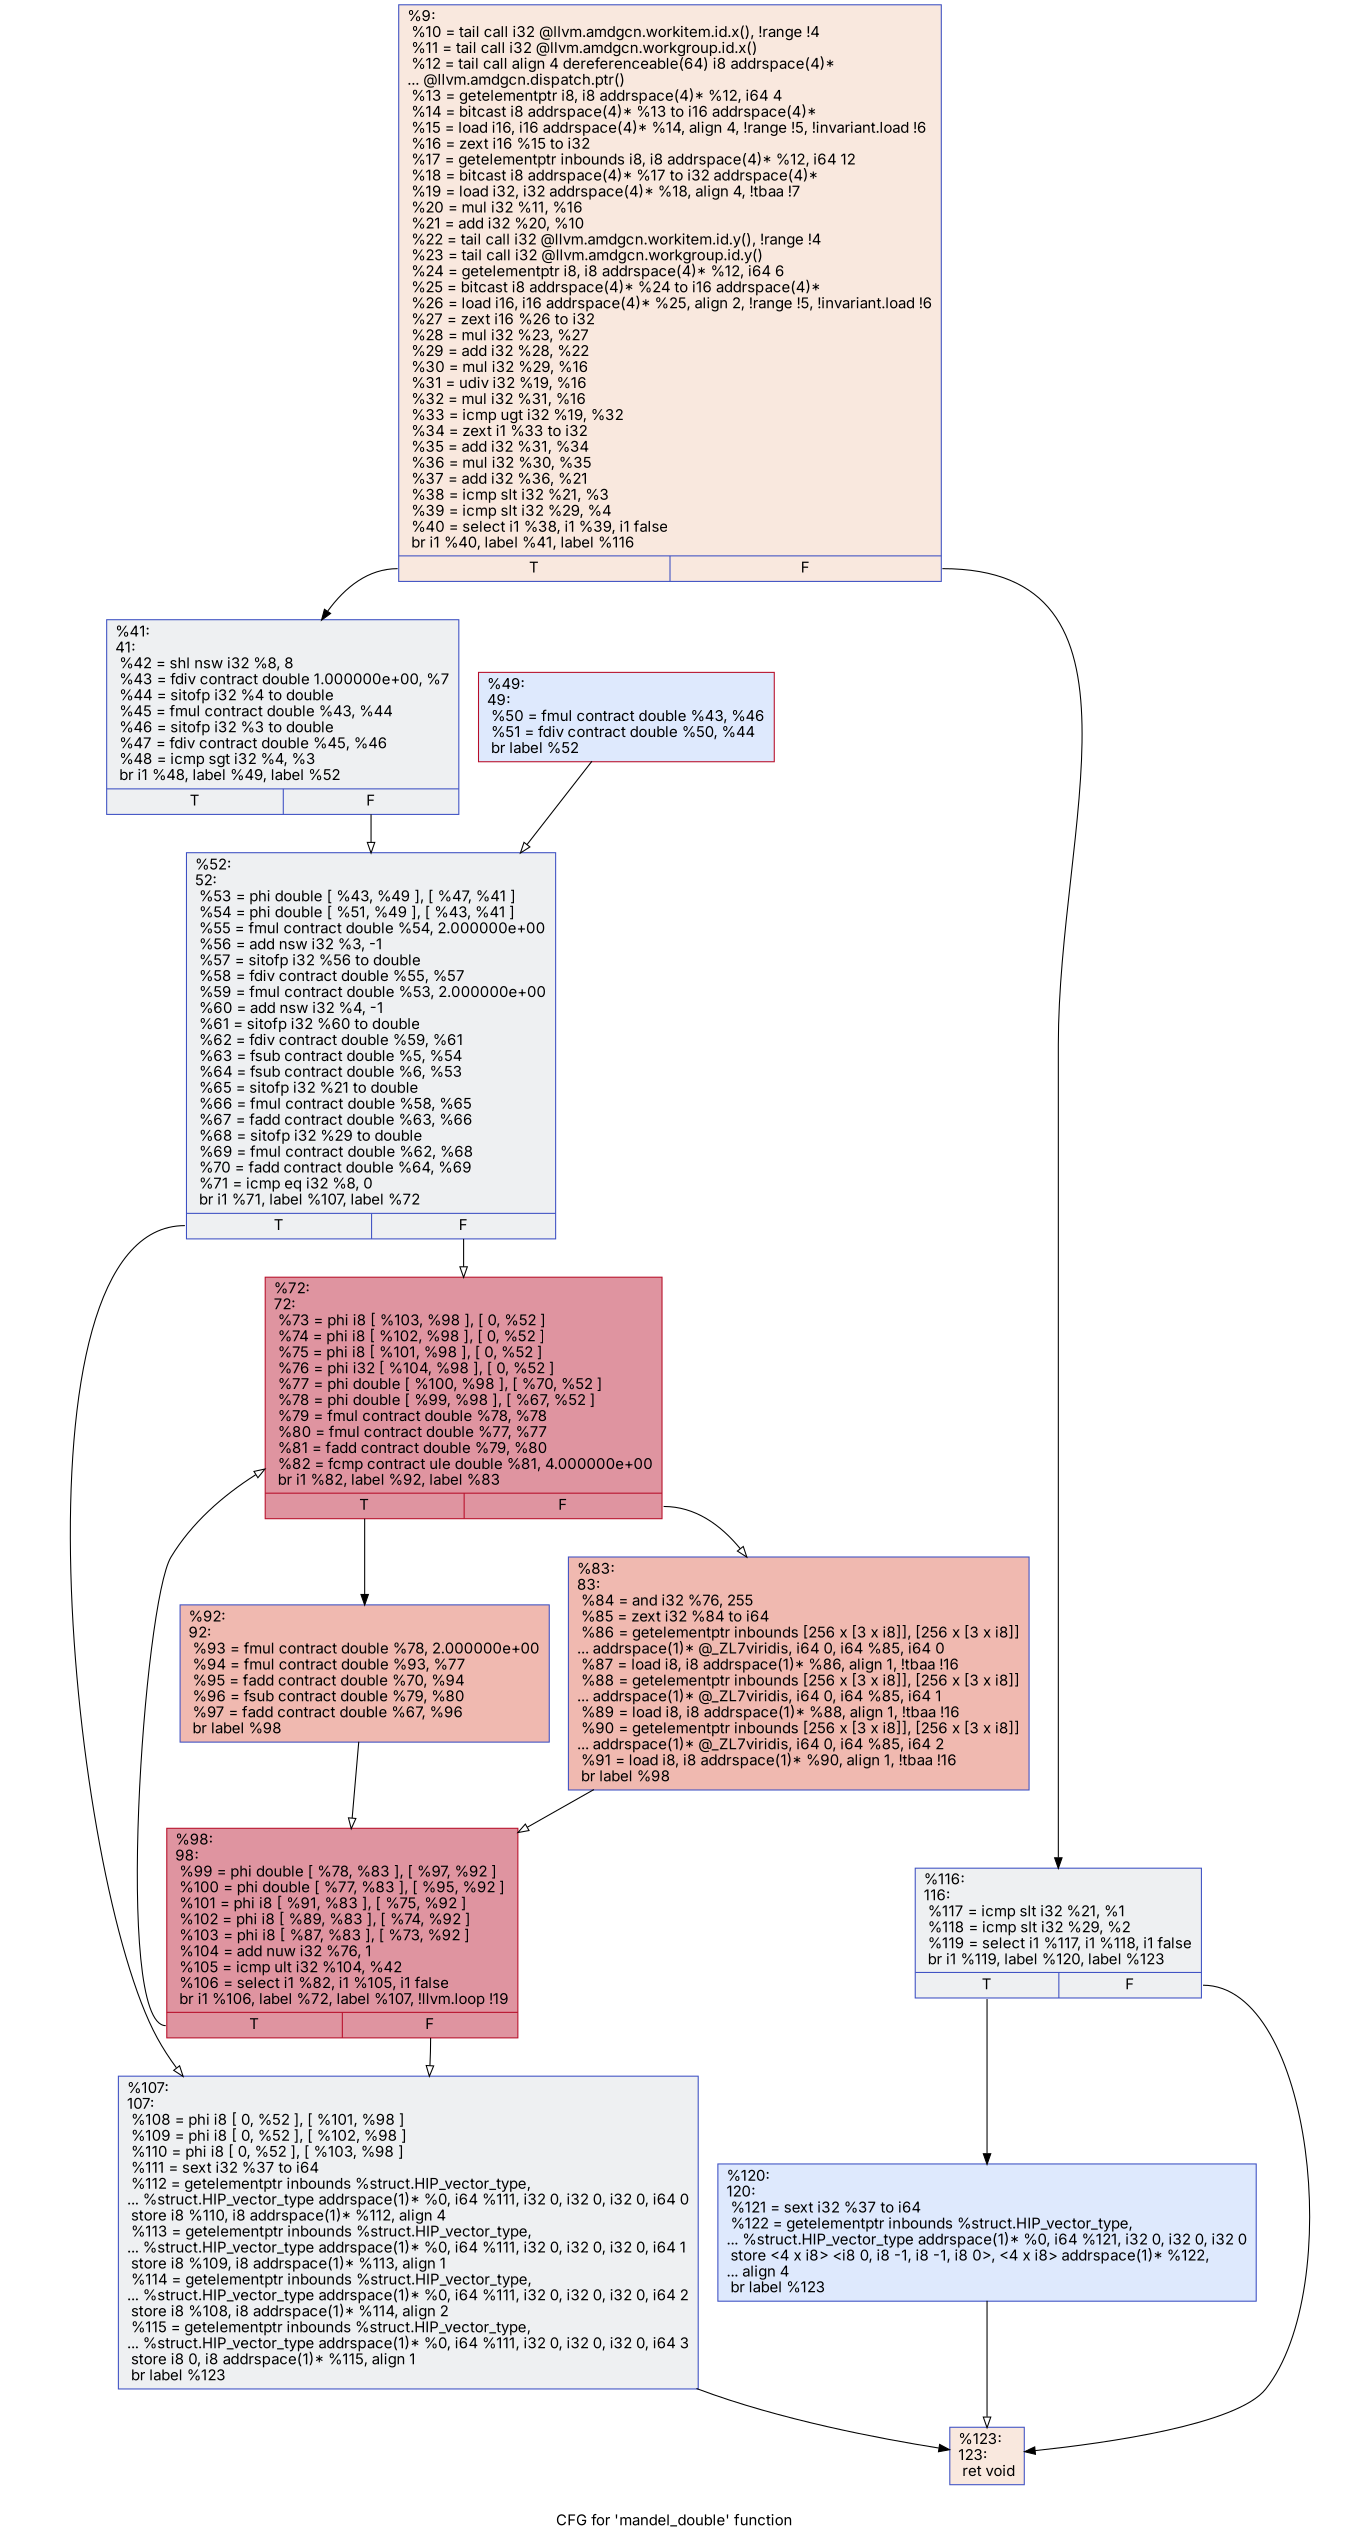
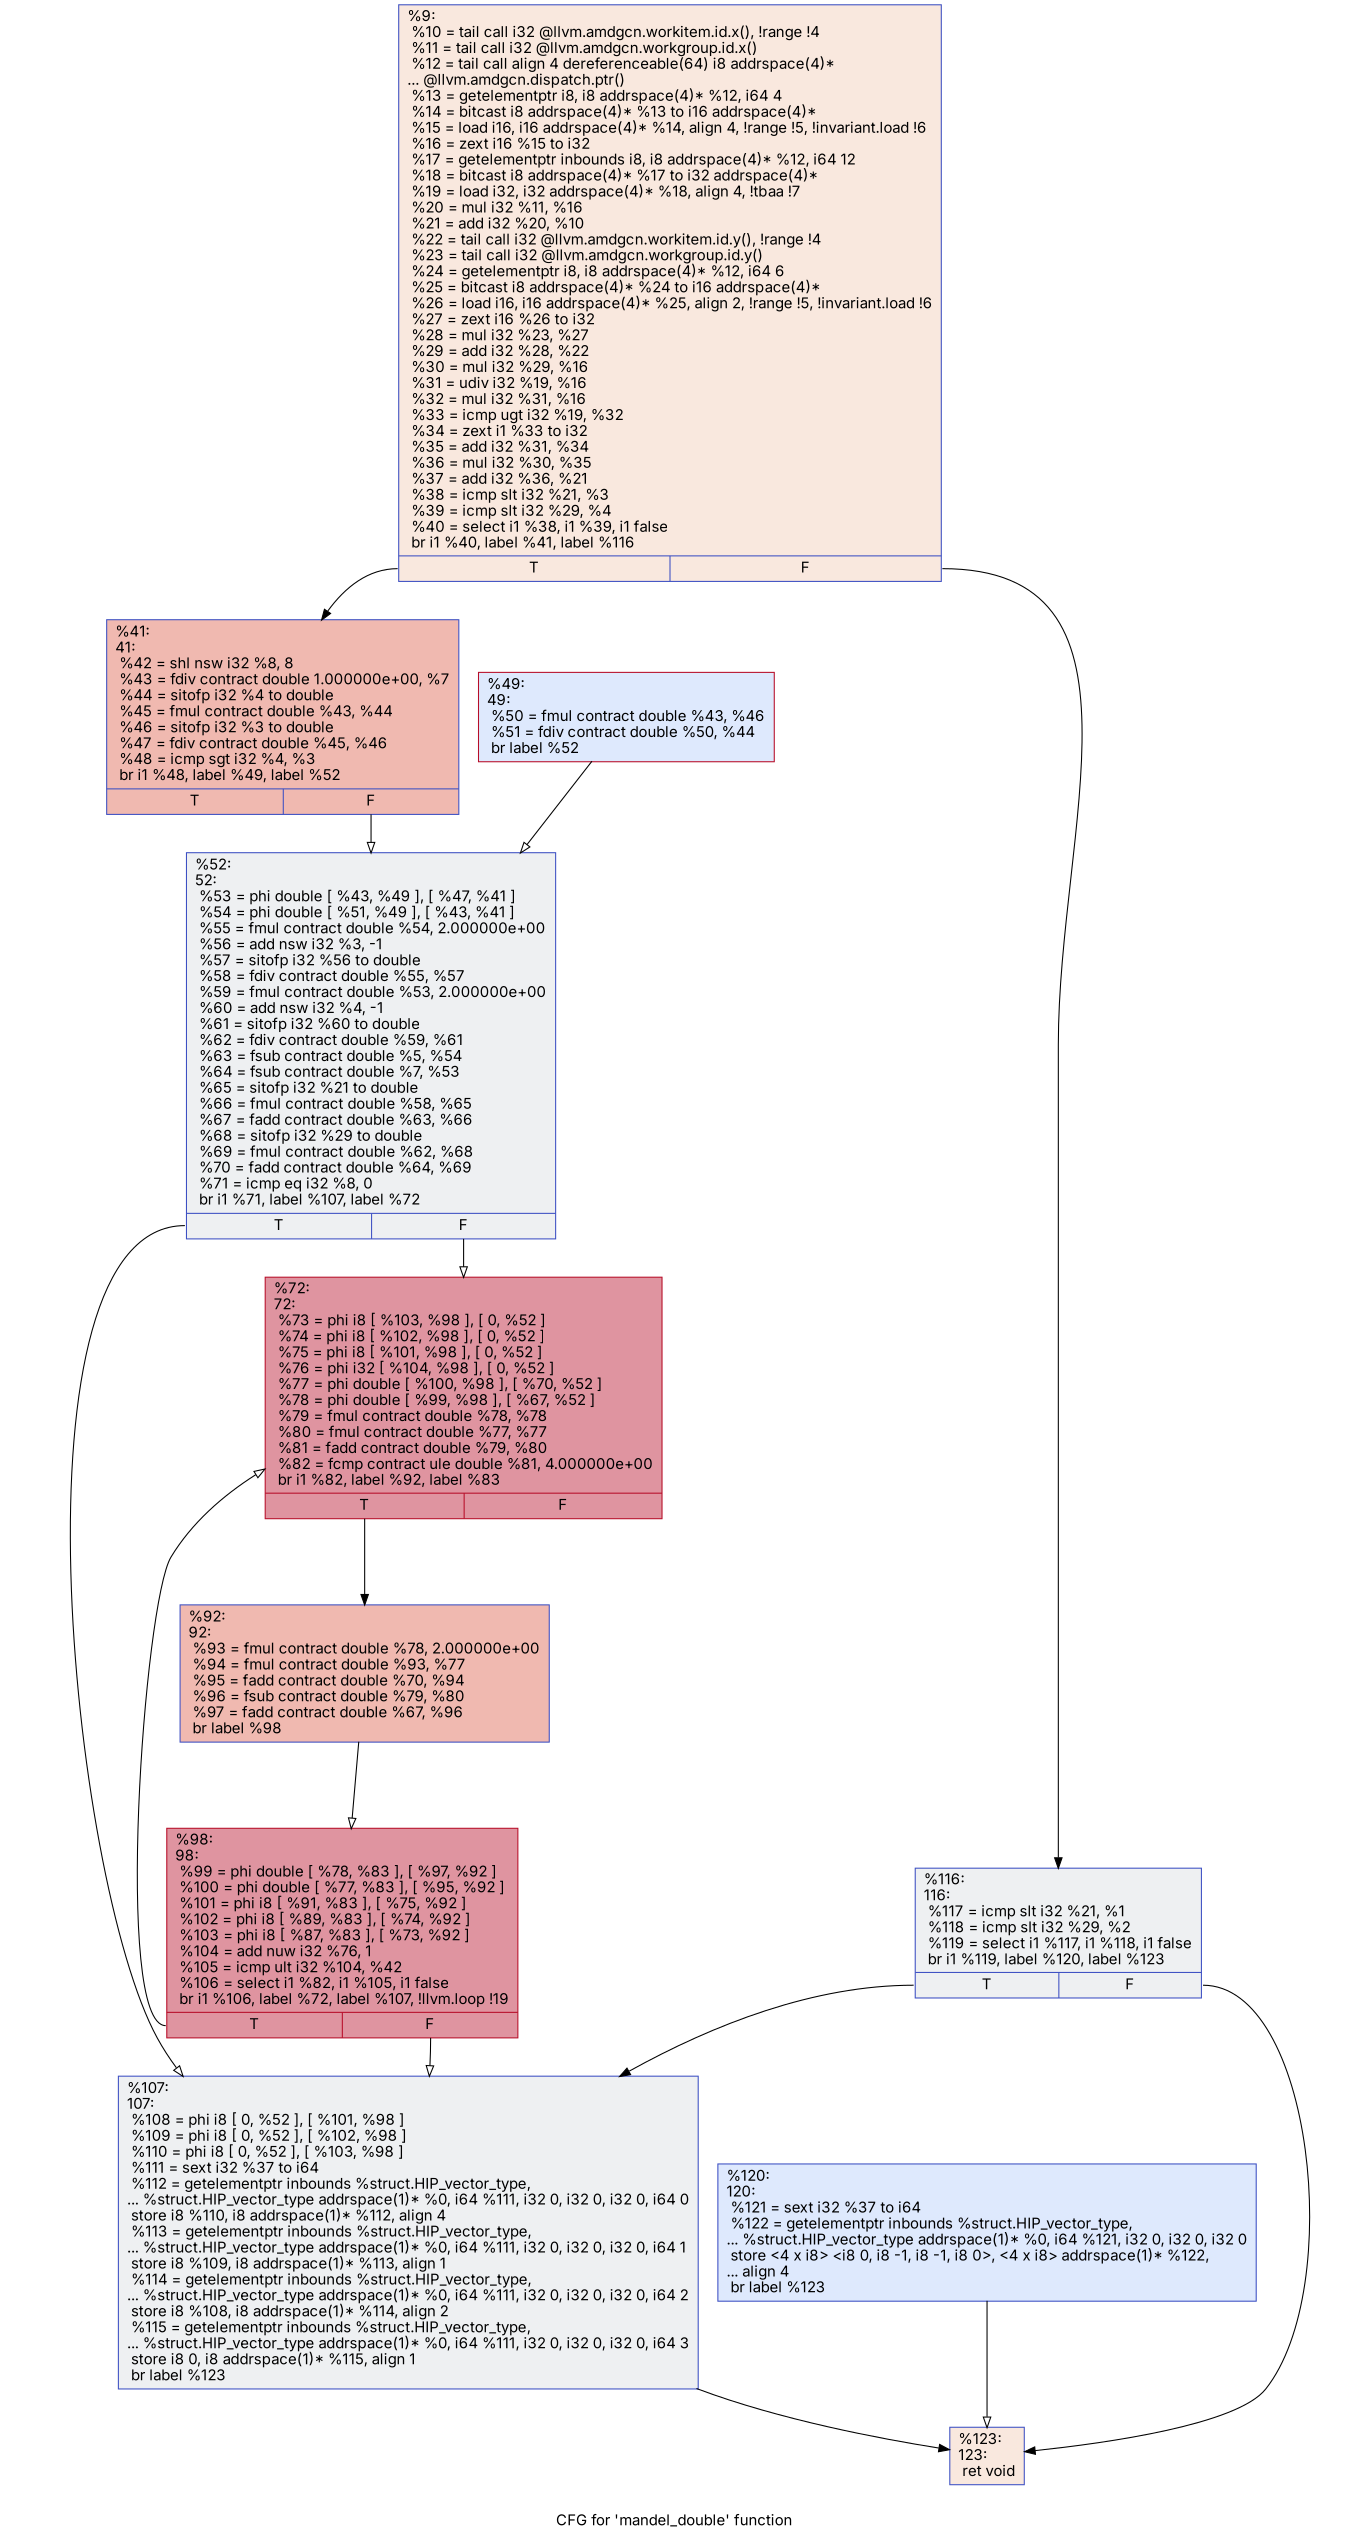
node "%41:": fillcolor #d9dce170 -> #de614d70
node "%52:": text "%64 = fsub contract double %6, %53" -> "%64 = fsub contract double %7, %53"
node "%83:": removed
edge "%116:" -> "%120:": now "%116:" -> "%107:"
